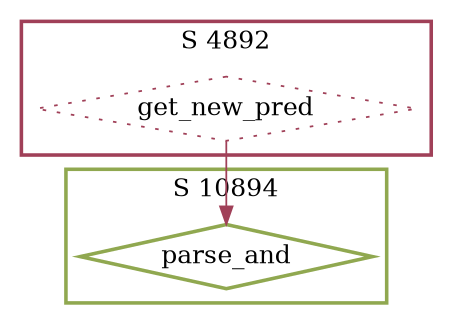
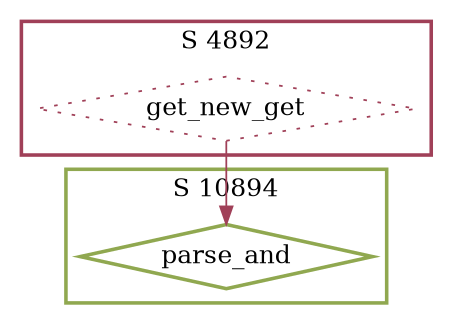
node "get_new_pred": label "get_new_pred" -> "get_new_get"
